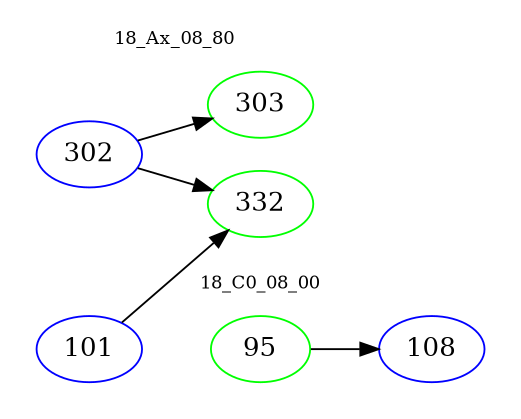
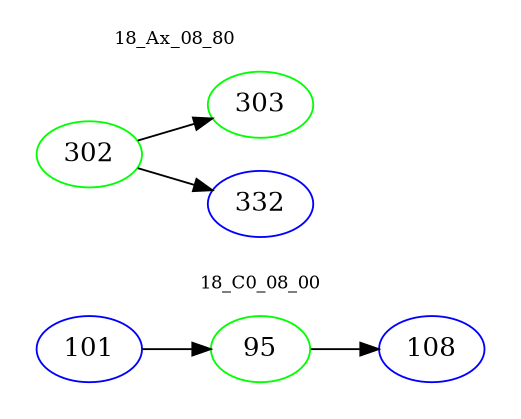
node "302": color blue -> green
node "332": color green -> blue
edge "101" -> "332": now "101" -> "95"
